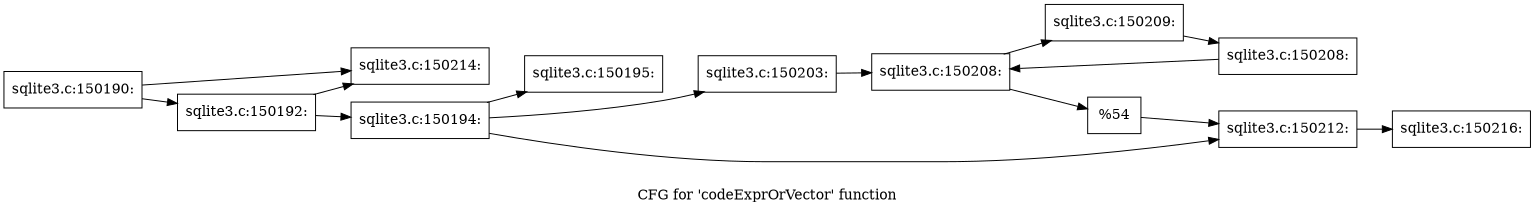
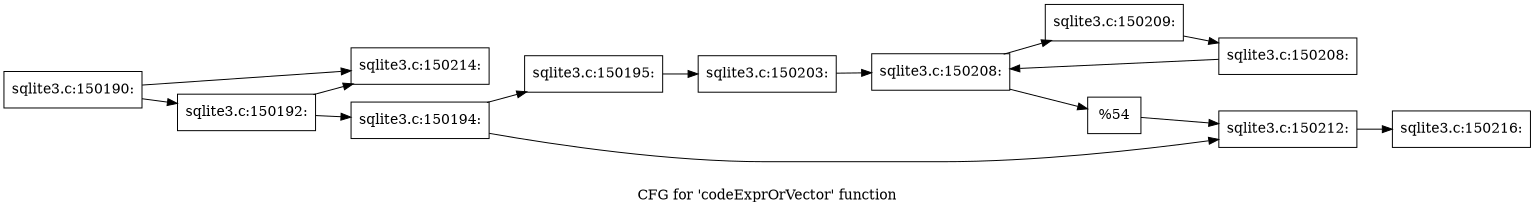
edge "sqlite3.c:150194:" -> "sqlite3.c:150203:": now "sqlite3.c:150195:" -> "sqlite3.c:150203:"
